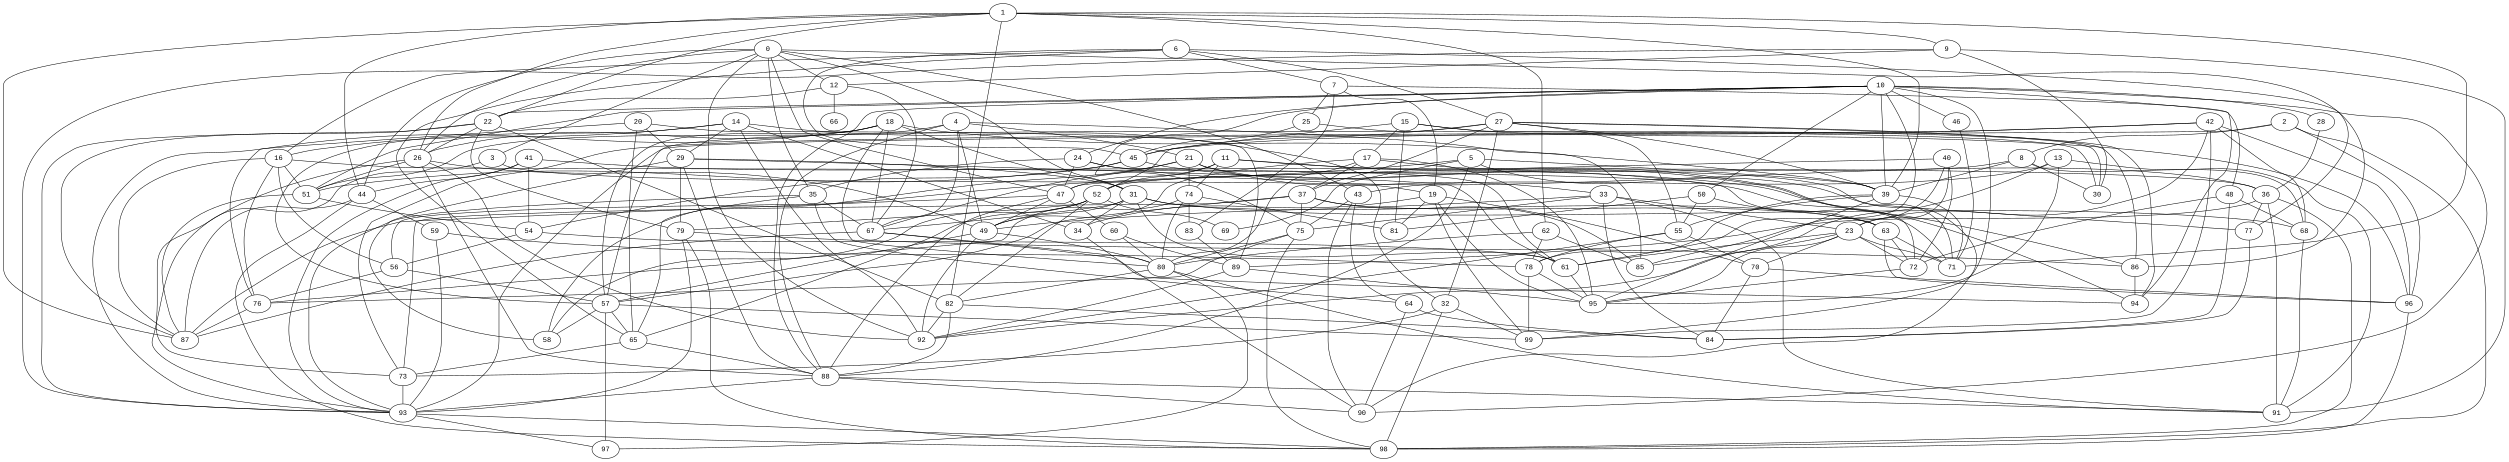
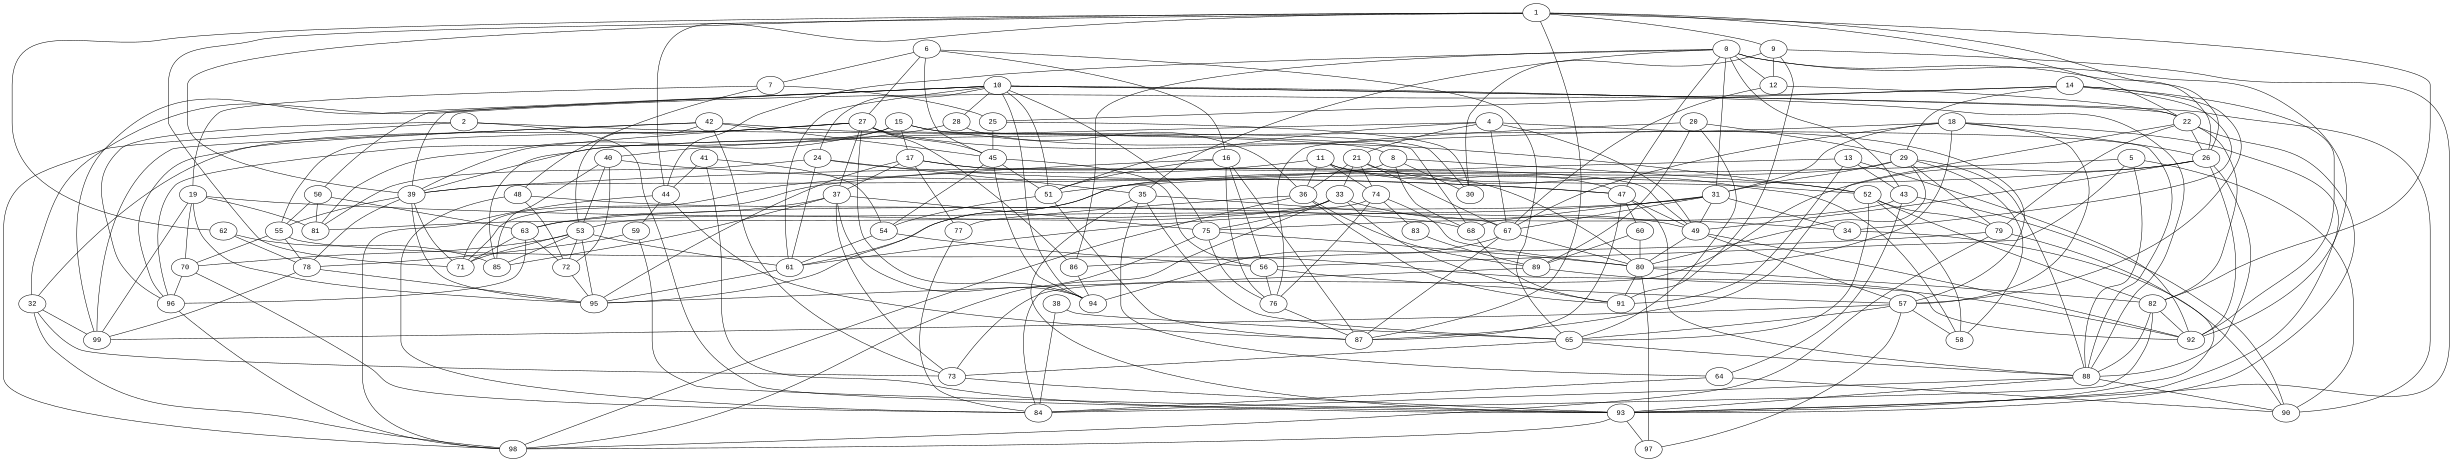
edge "6" -- "77": removed
node "66": removed
node "46": removed
edge "14" -- "16": now "14" -- "25"
edge "28" -- "40": added
edge "7" -- "83": removed
node "3": removed
edge "41" -- "86": removed
edge "24" -- "72": now "24" -- "81"
edge "45" -- "56": added
node "69": removed
node "23": label "23" -> "53"
edge "62" -- "80": now "29" -- "80"
edge "37" -- "57": now "37" -- "94"
node "38": added
edge "88" -- "91": now "88" -- "84"
